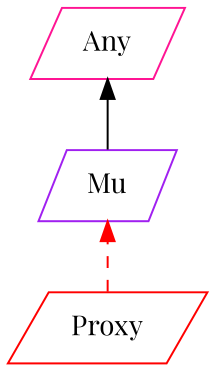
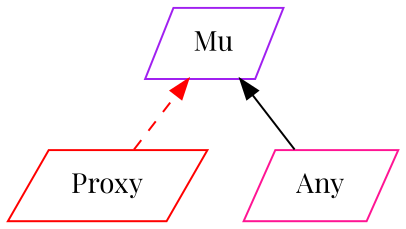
edge "Mu" -> "Any": reversed
